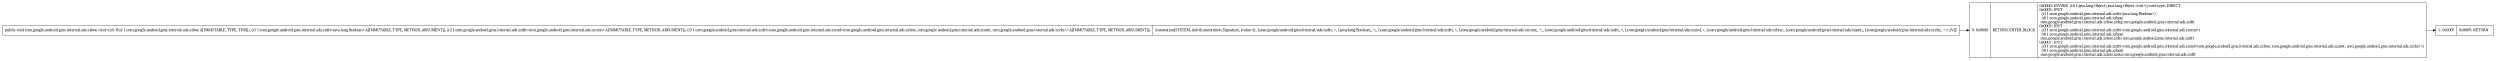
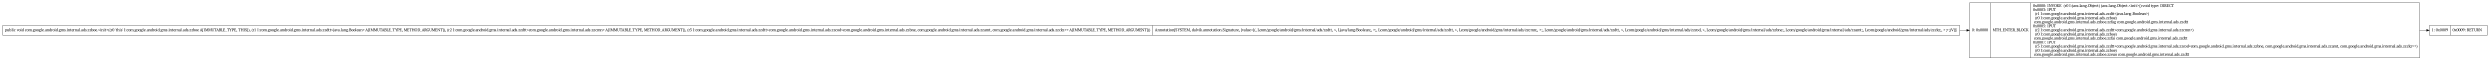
node "0: 0x0000": text "RETURN_ENTER_BLOCK" -> "MTH_ENTER_BLOCK"
